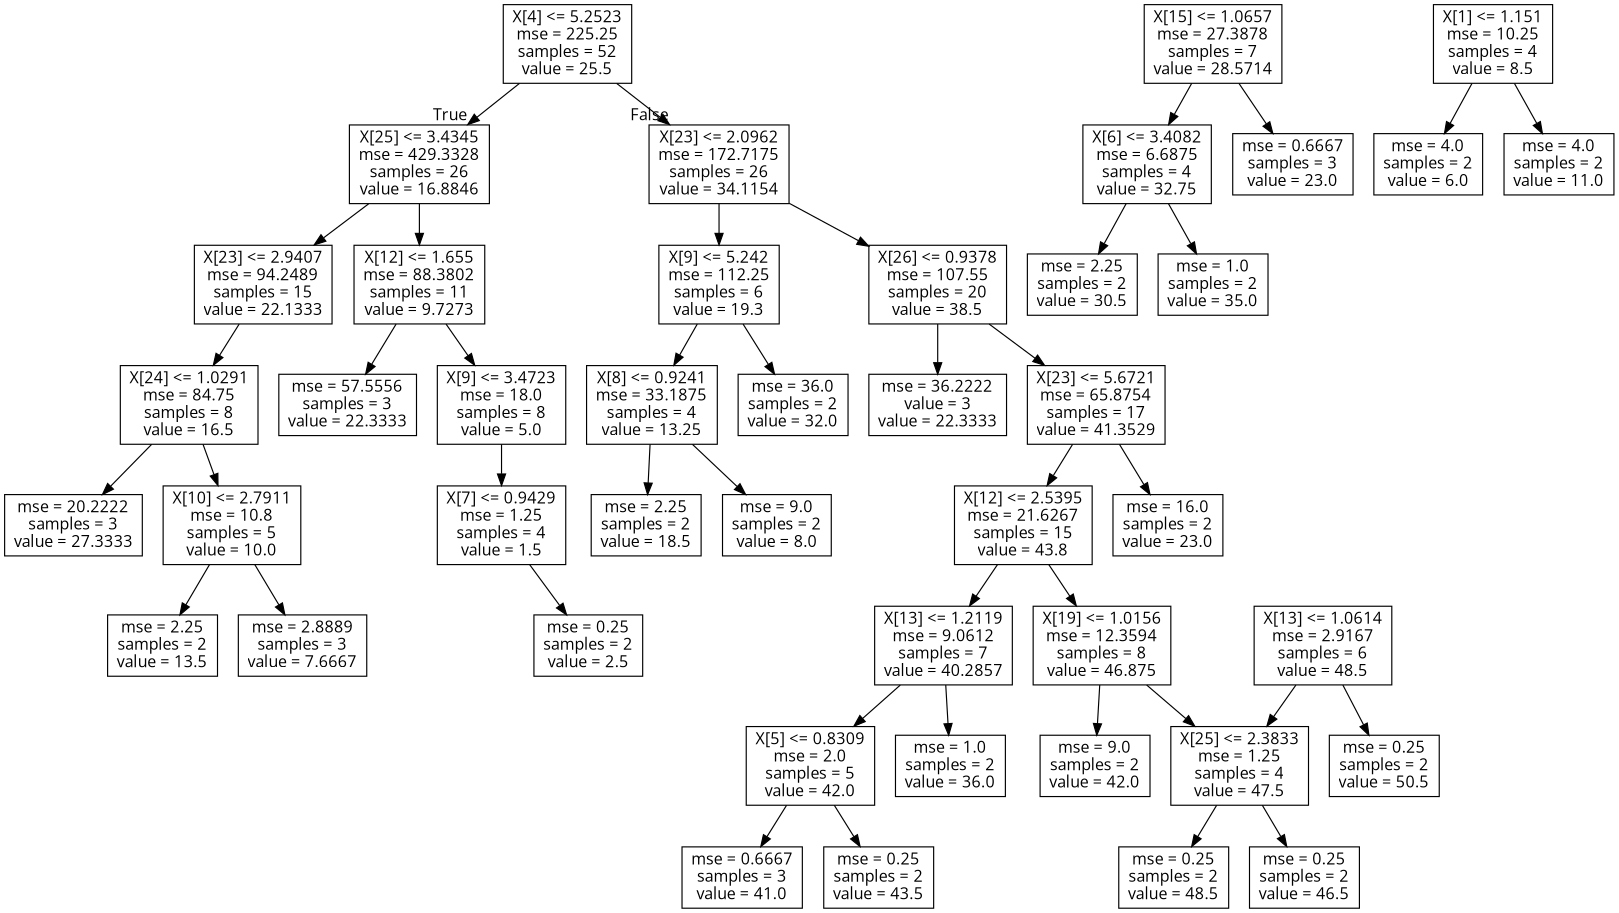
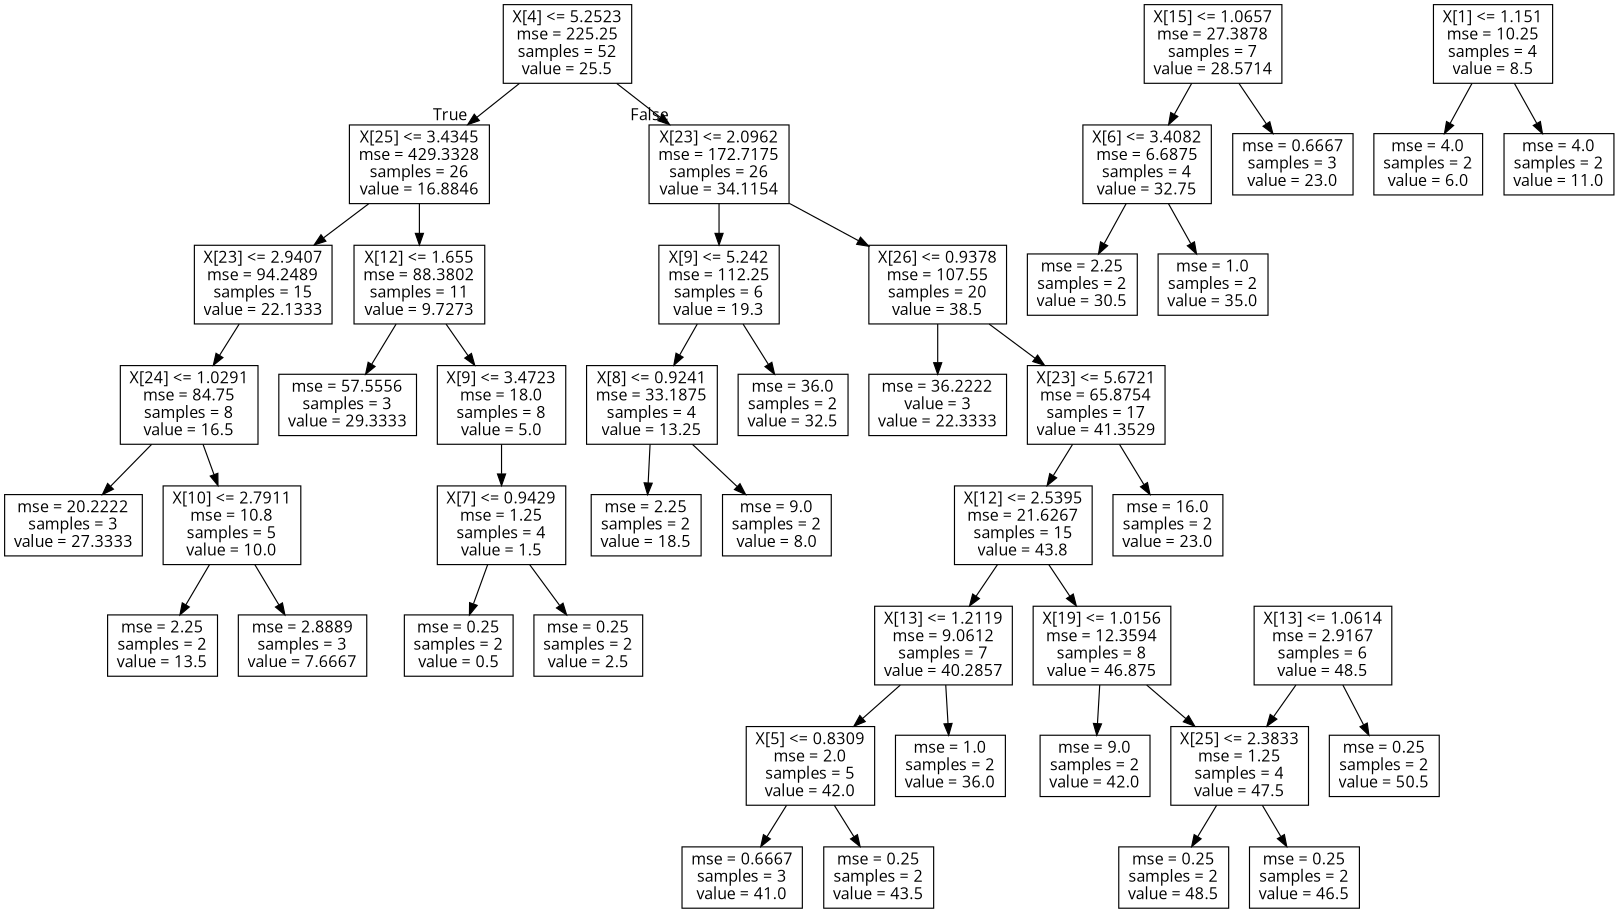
node "mse = 57.5556 samples = 3 value = 22.3333": label "mse = 57.5556 samples = 3 value = 22.3333" -> "mse = 57.5556 samples = 3 value = 29.3333"
node "mse = 36.0 samples = 2 value = 32.0": label "mse = 36.0 samples = 2 value = 32.0" -> "mse = 36.0 samples = 2 value = 32.5"
node "mse = 0.25 samples = 2 value = 0.5": added
